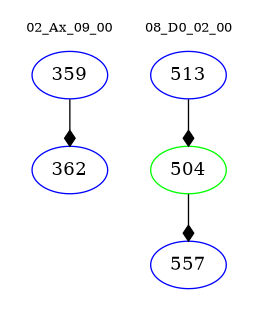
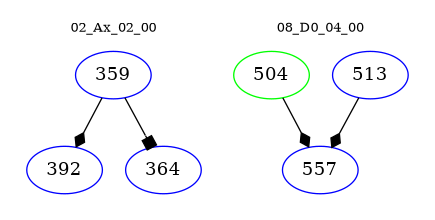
cluster "02_Ax_09_00": label "02_Ax_09_00" -> "02_Ax_02_00"
cluster "08_D0_02_00": label "08_D0_02_00" -> "08_D0_04_00"
edge "513" -> "504": now "513" -> "557"
node "362": label "362" -> "392"
node "364": added
